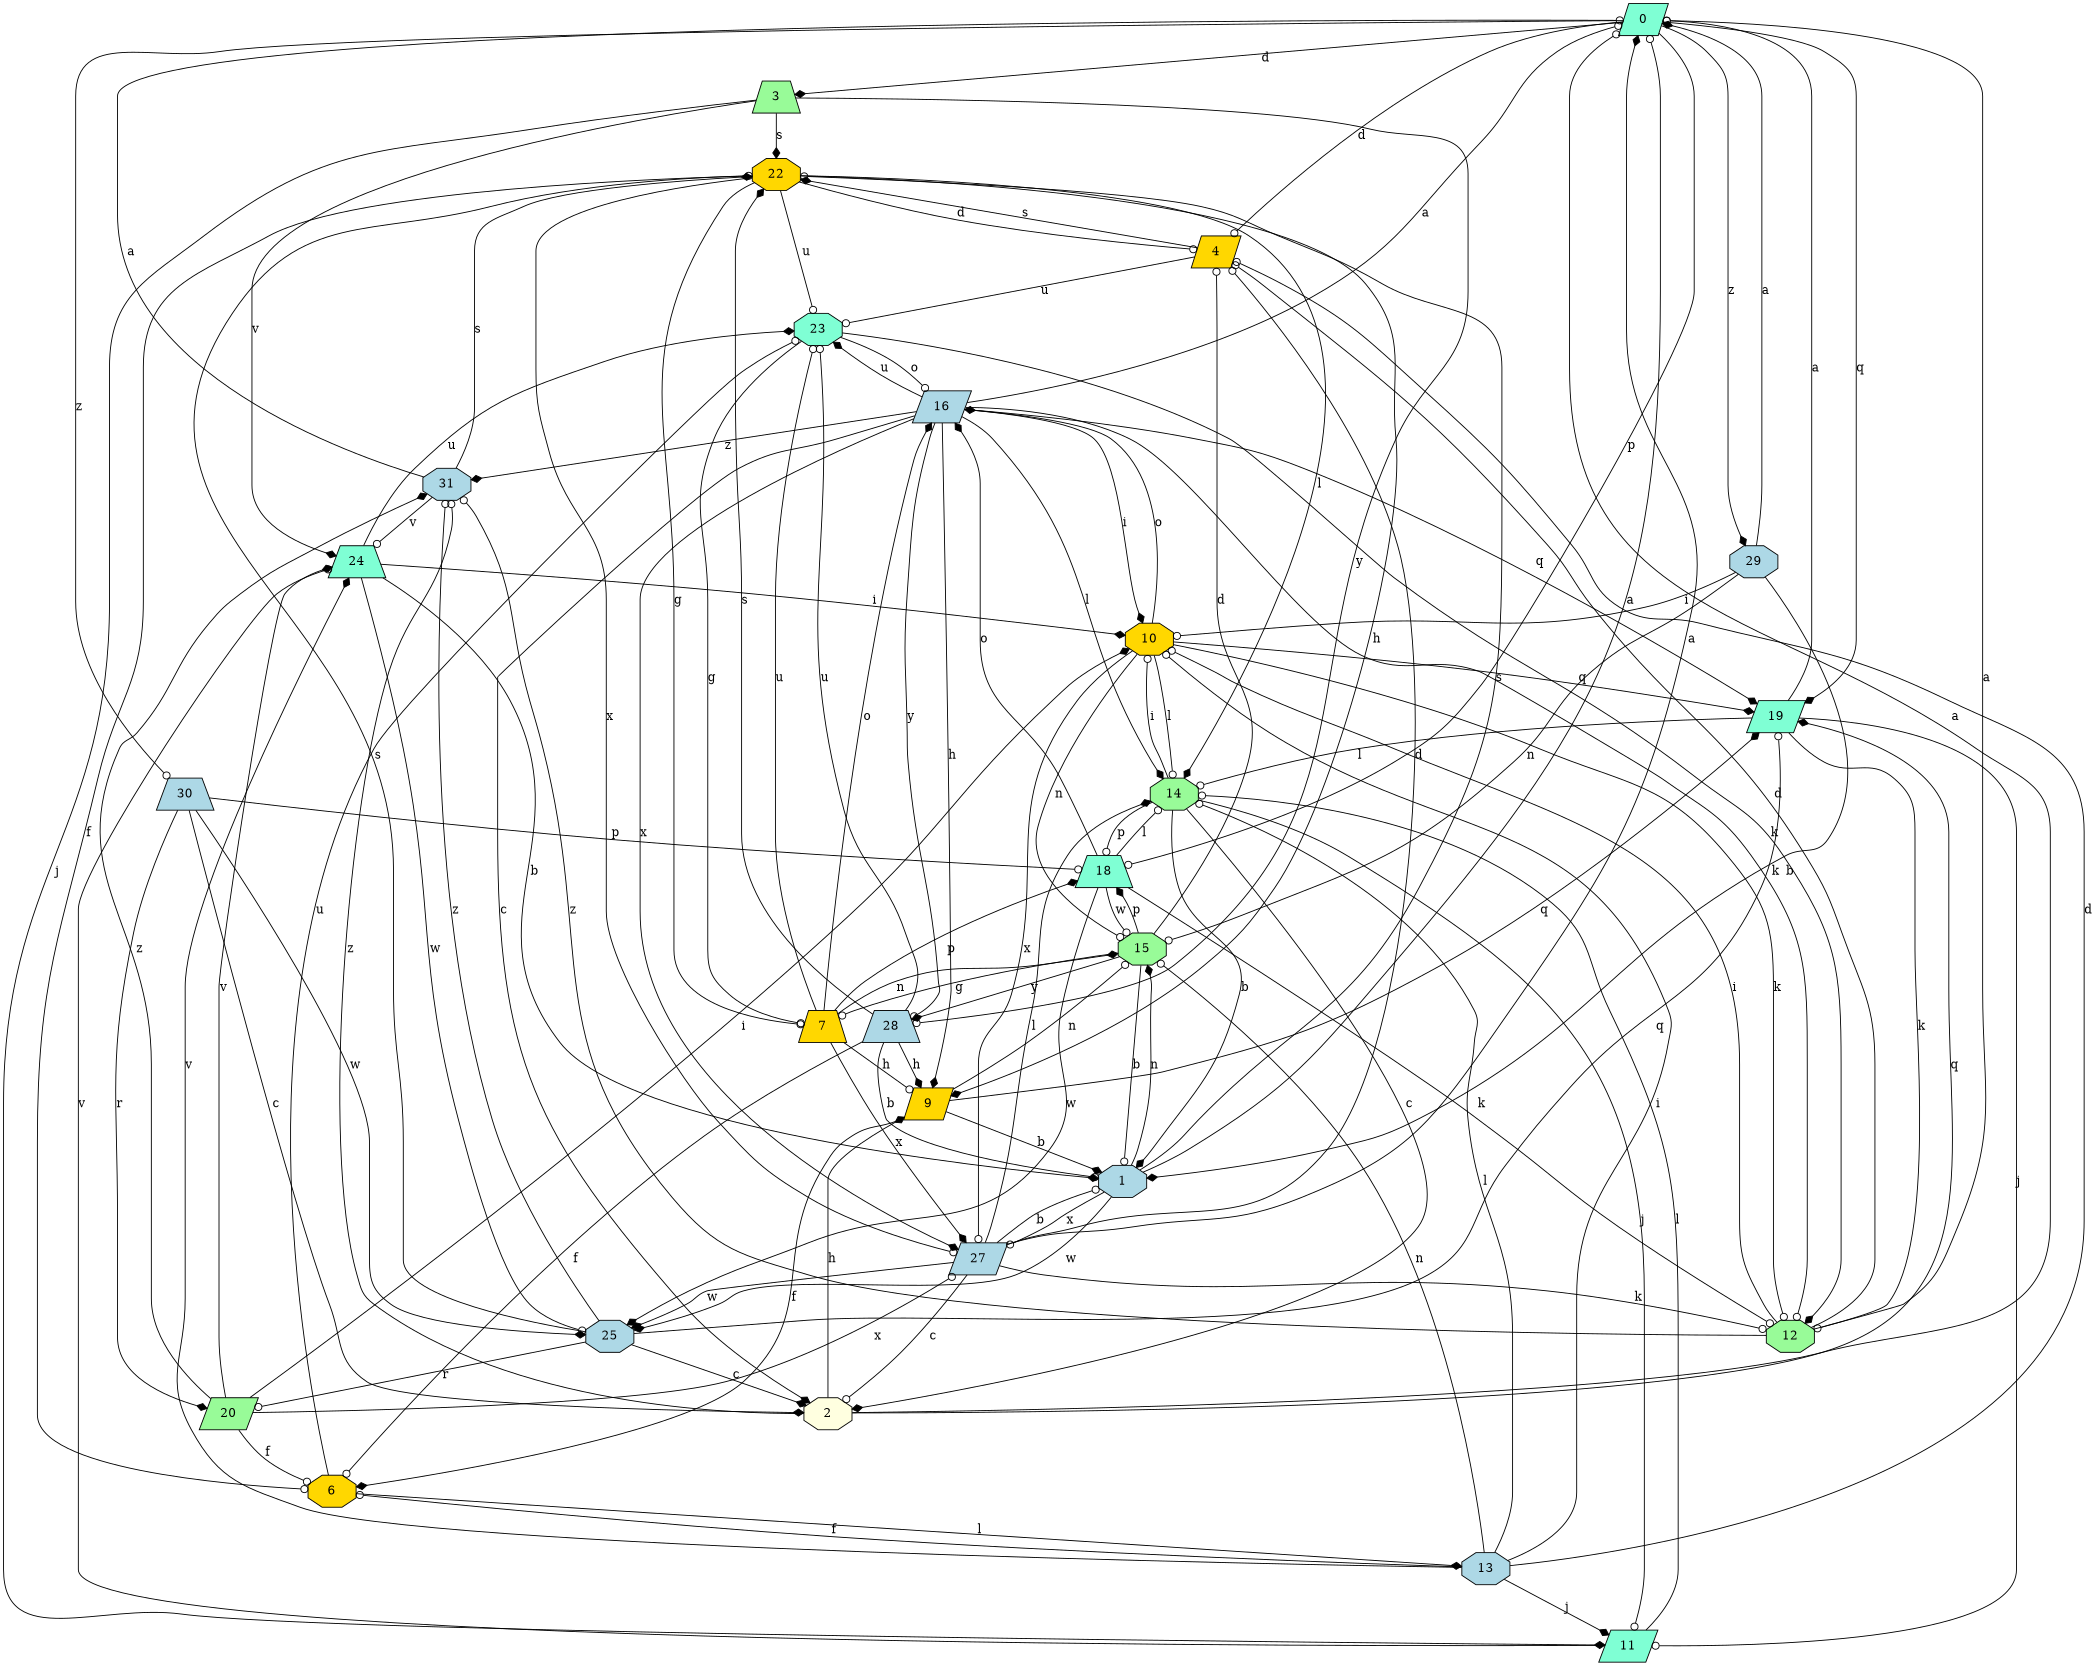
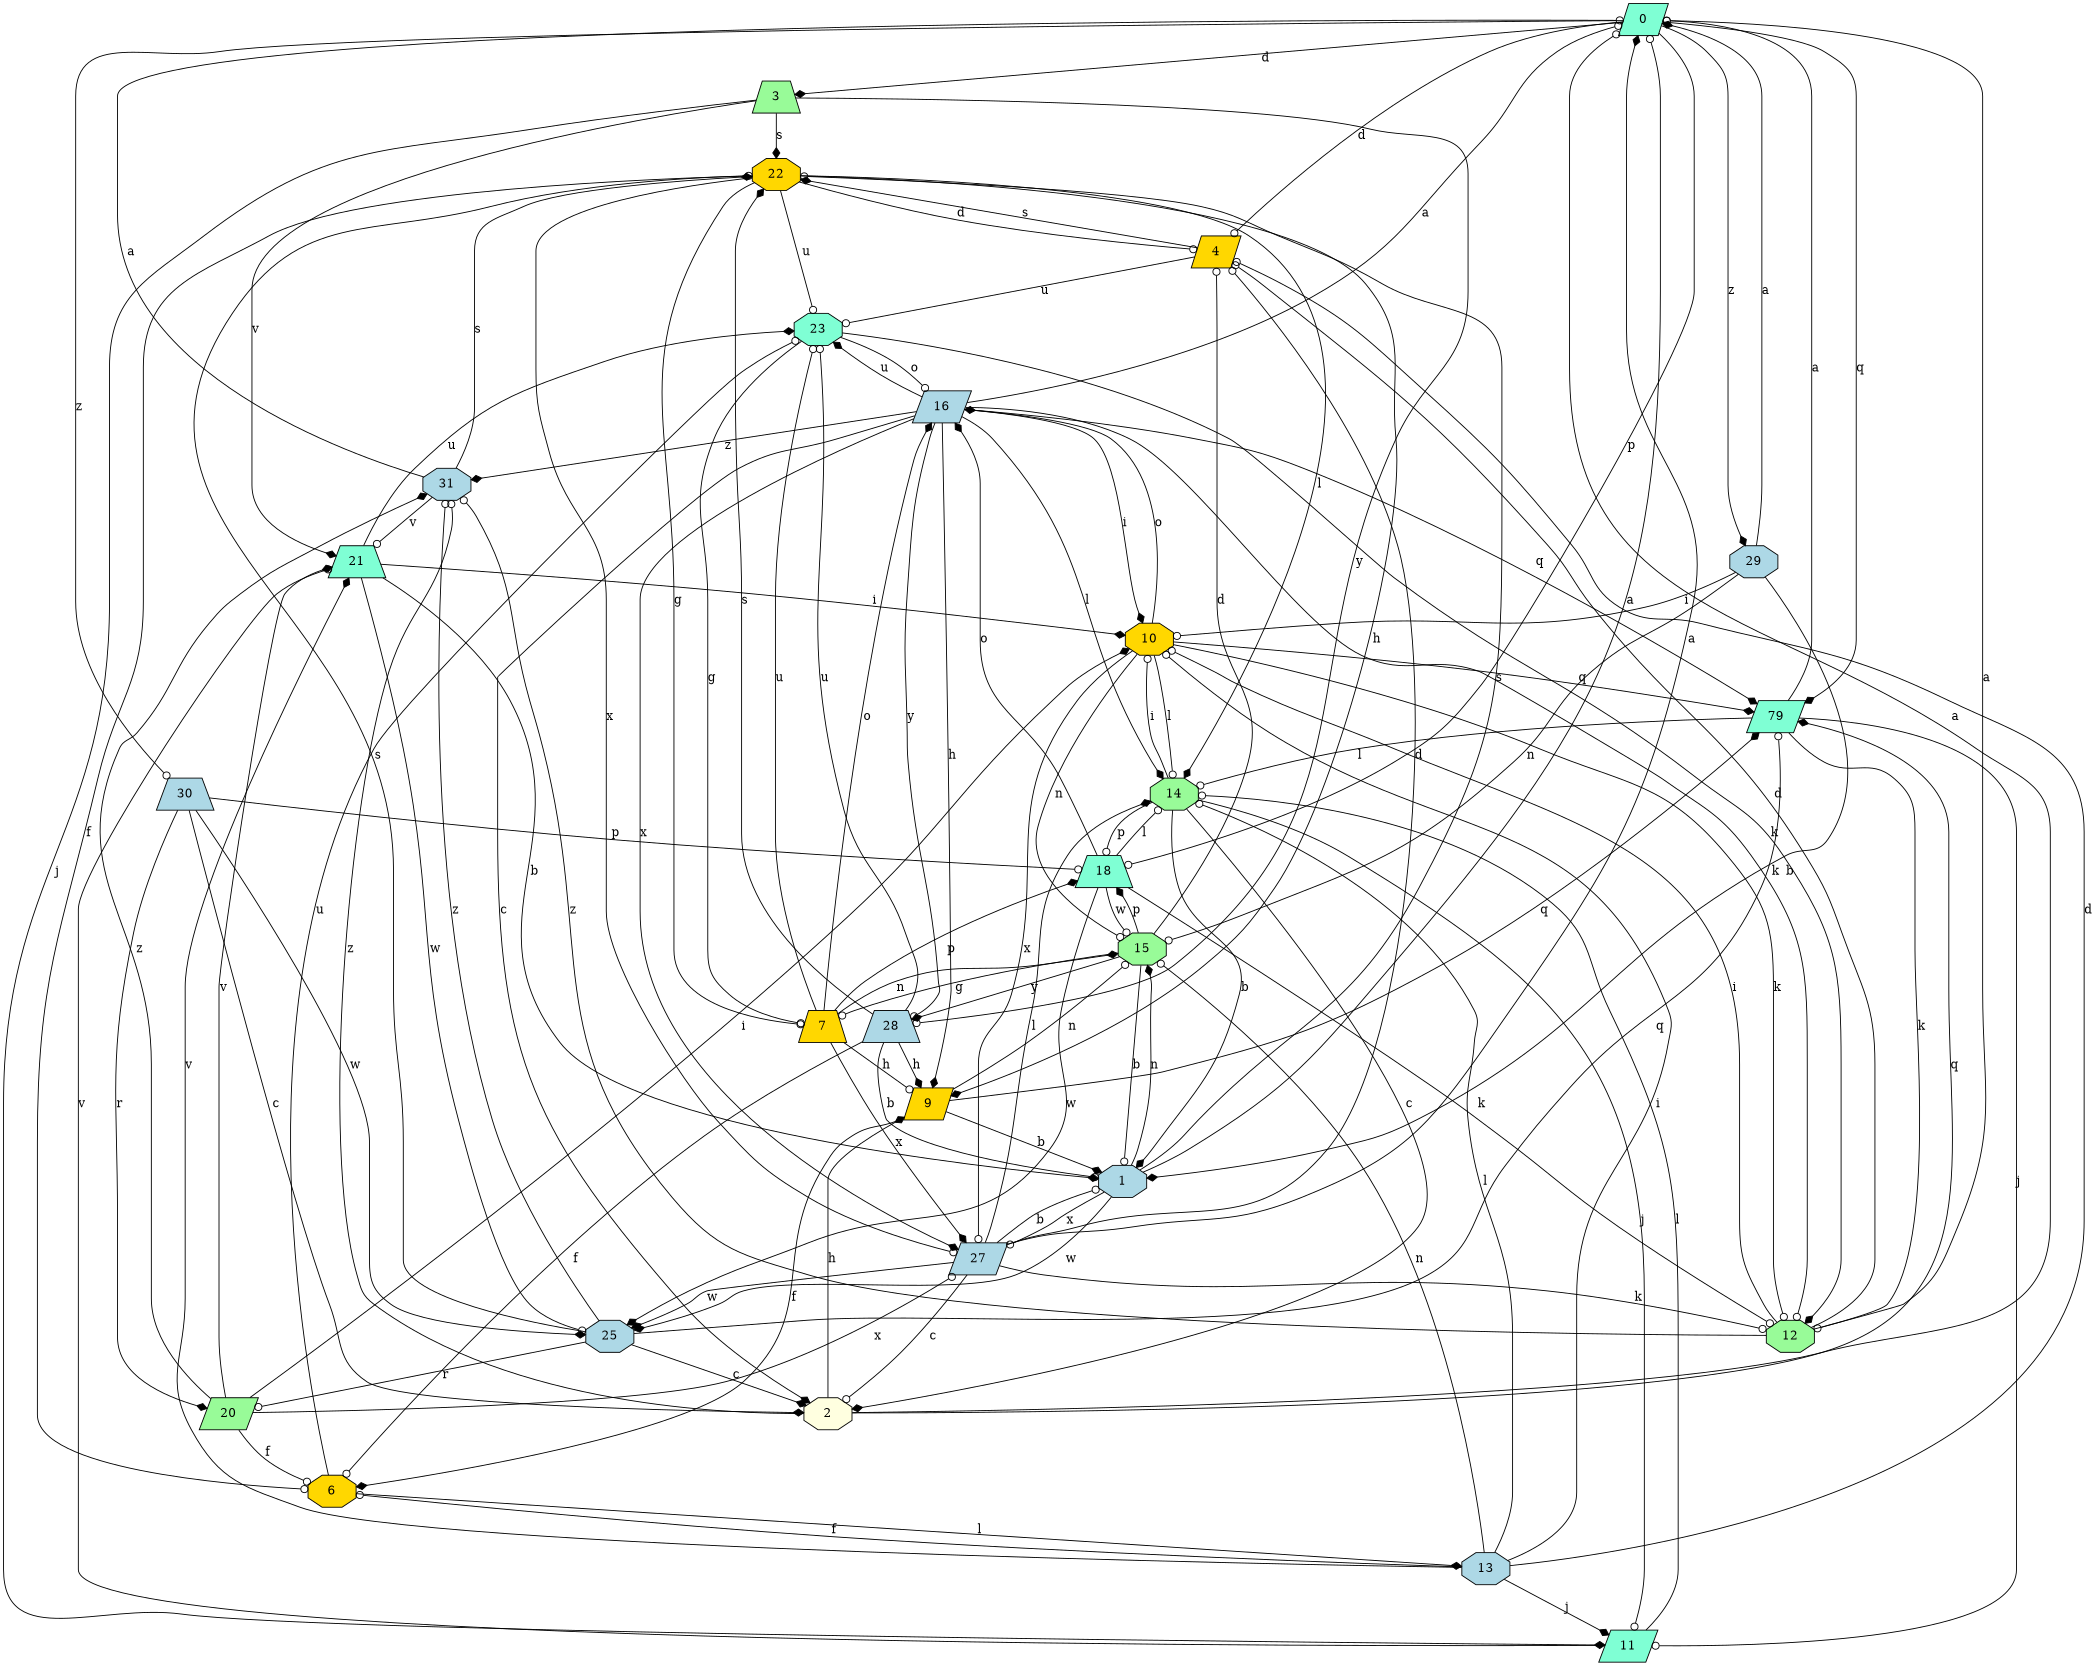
node "24": label "24" -> "21"
node "19": label "19" -> "79"
